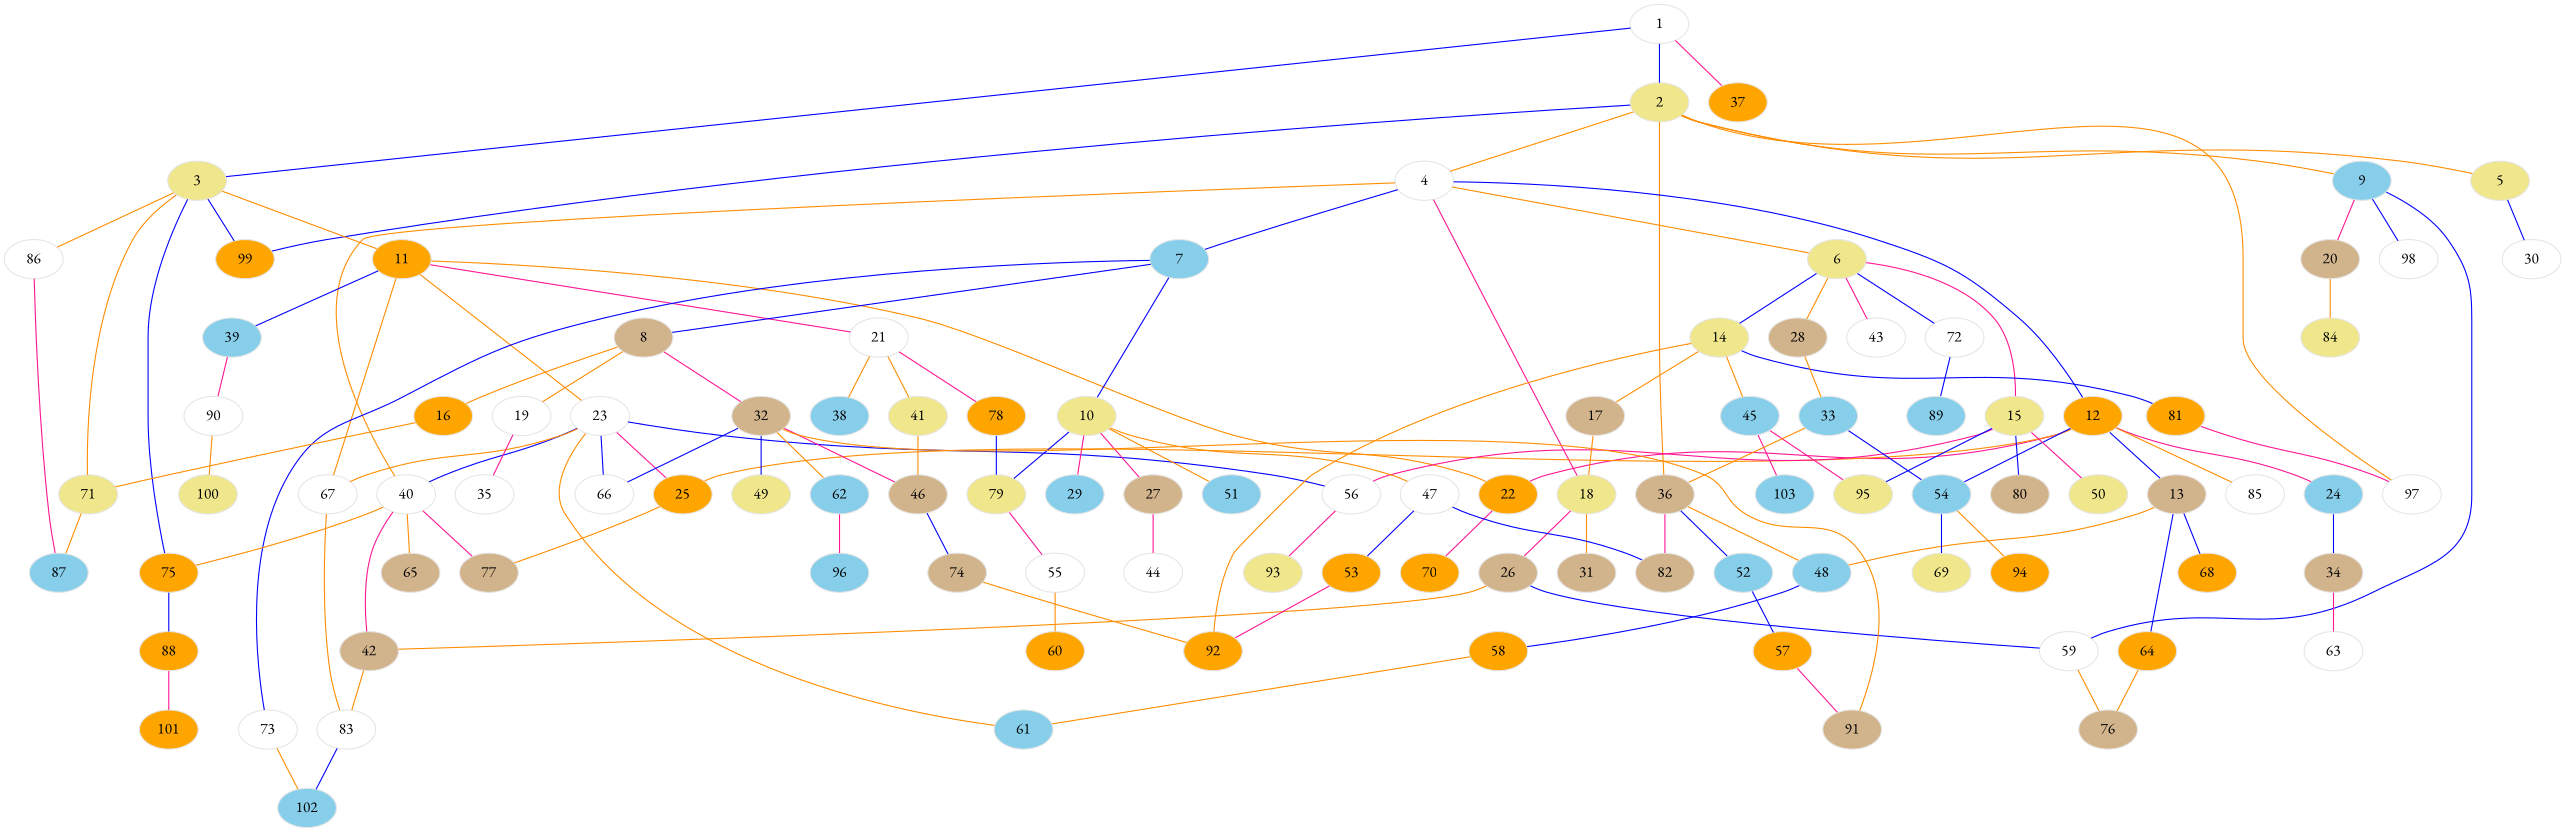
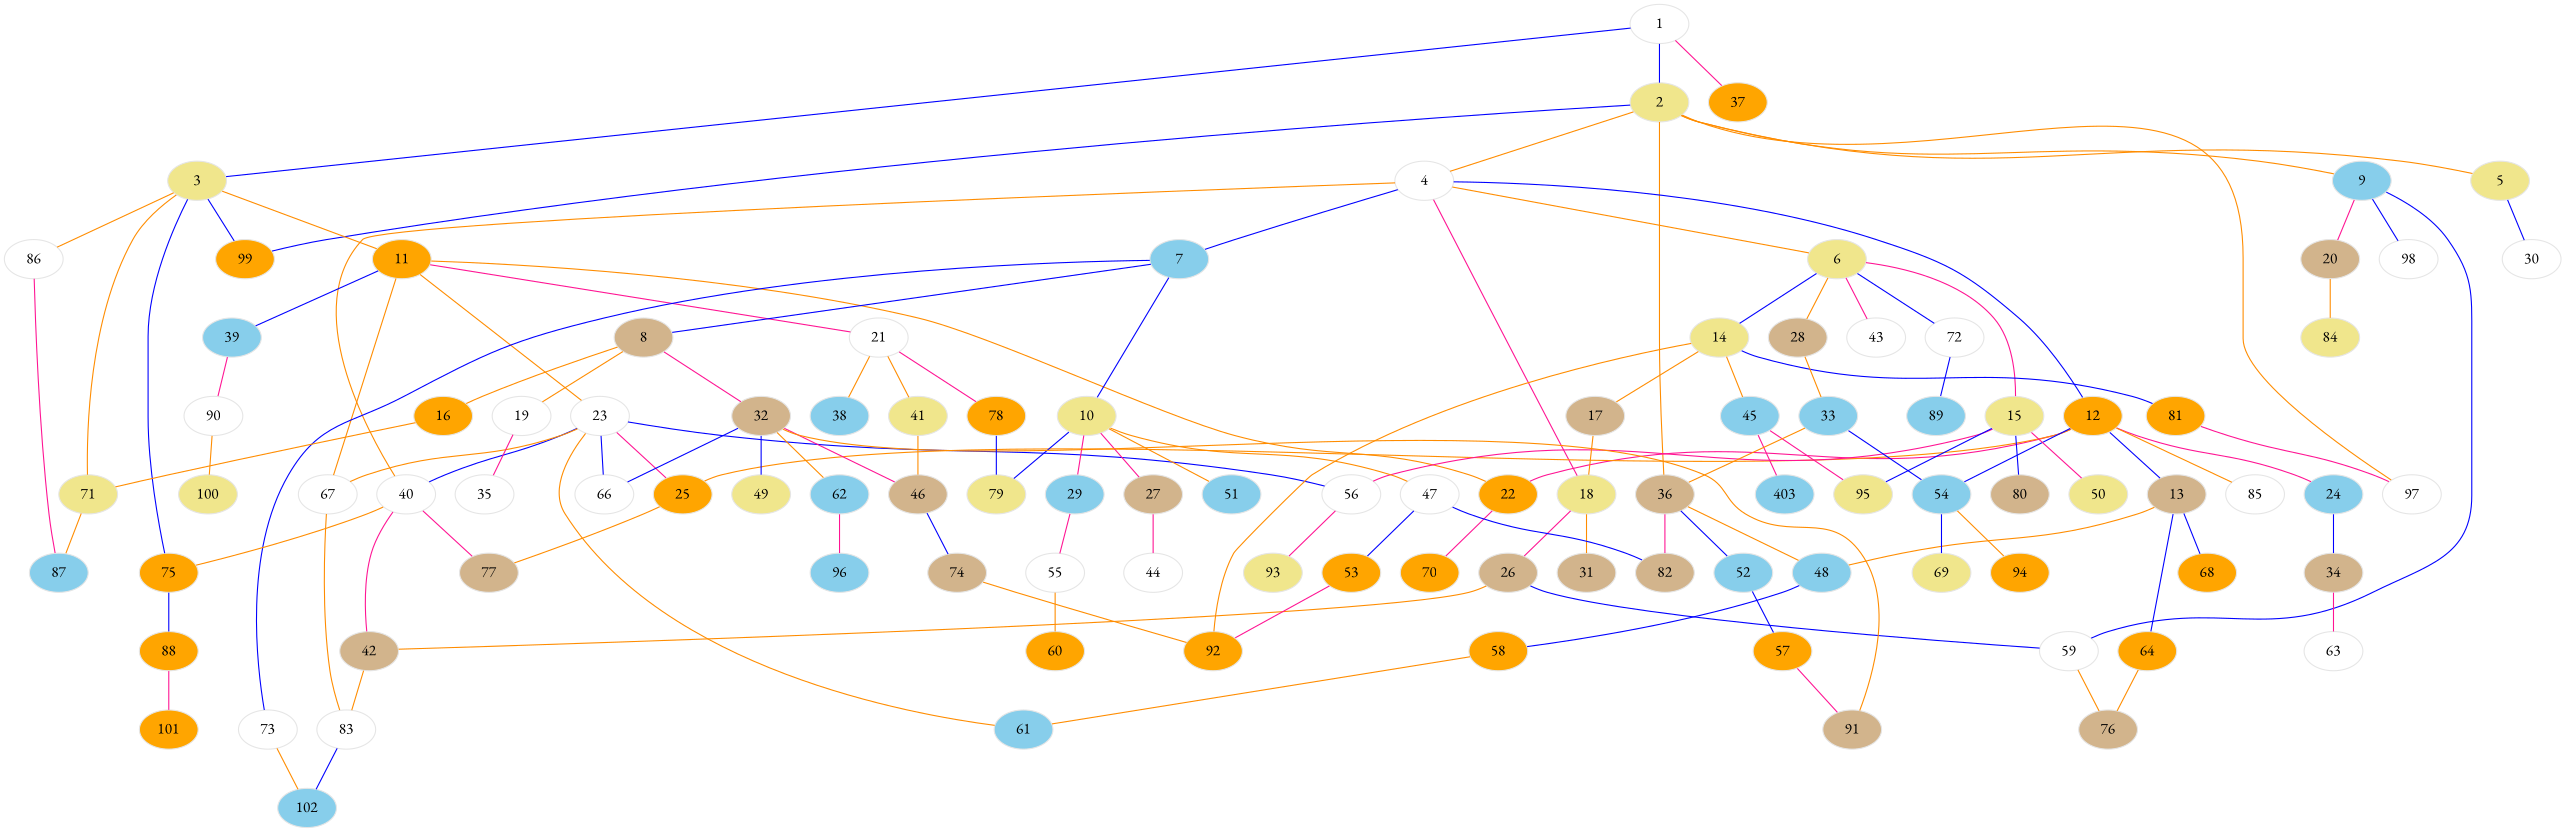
node "103": label "103" -> "403"
edge "79" -- "55": now "29" -- "55"
node "65": removed
